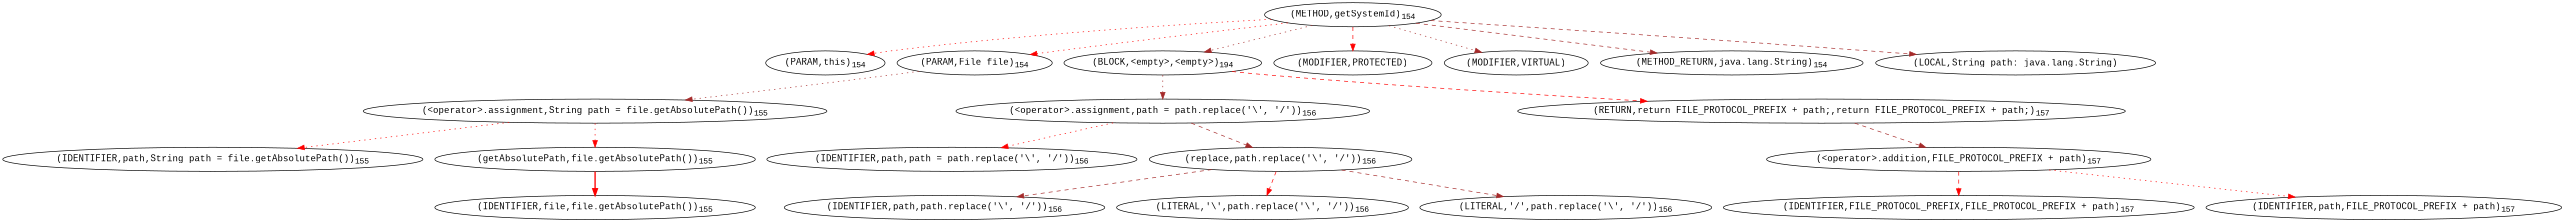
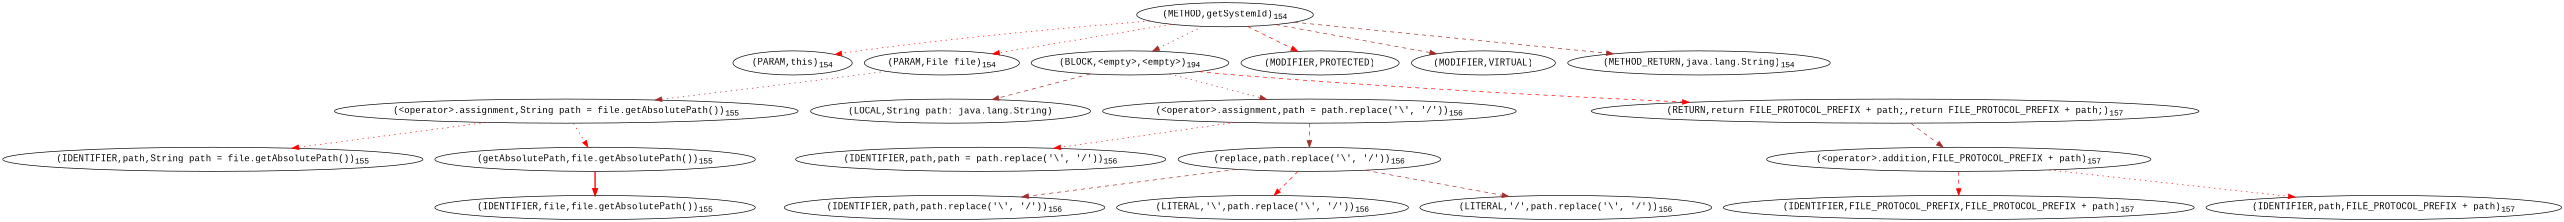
edge "(METHOD,getSystemId)" -> "(LOCAL,String path: java.lang.String)": now "(BLOCK,<empty>,<empty>)" -> "(LOCAL,String path: java.lang.String)"
edge "(METHOD,getSystemId)" -> "(MODIFIER,VIRTUAL)": style dotted -> dashed
